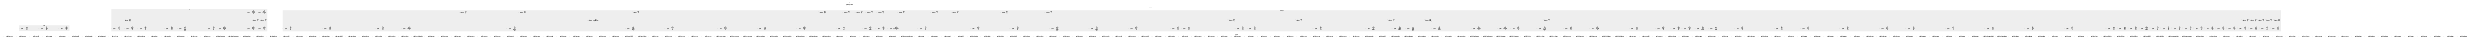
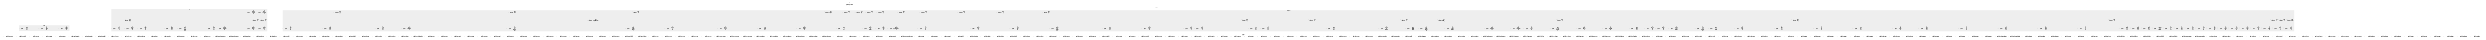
node "portage://dev-qt/qtdbus-5.12.5": added
